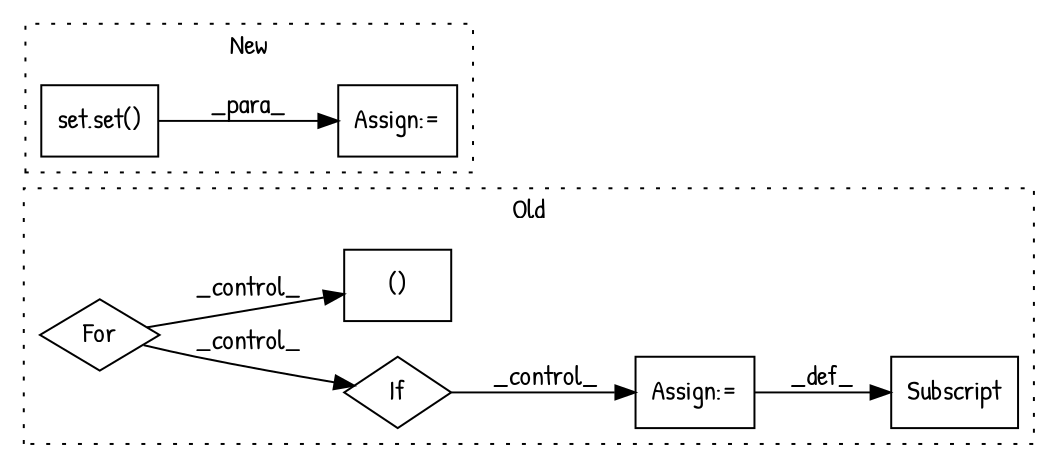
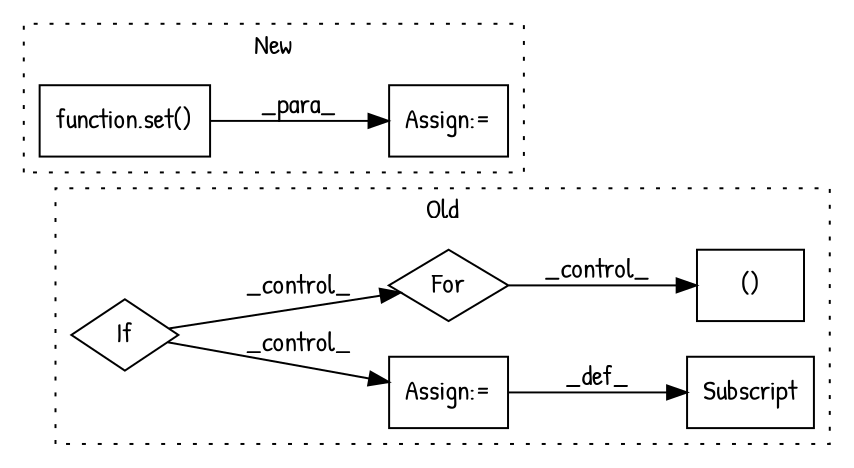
node "set.set()": label "set.set()" -> "function.set()"
edge "For" -> "If": reversed
